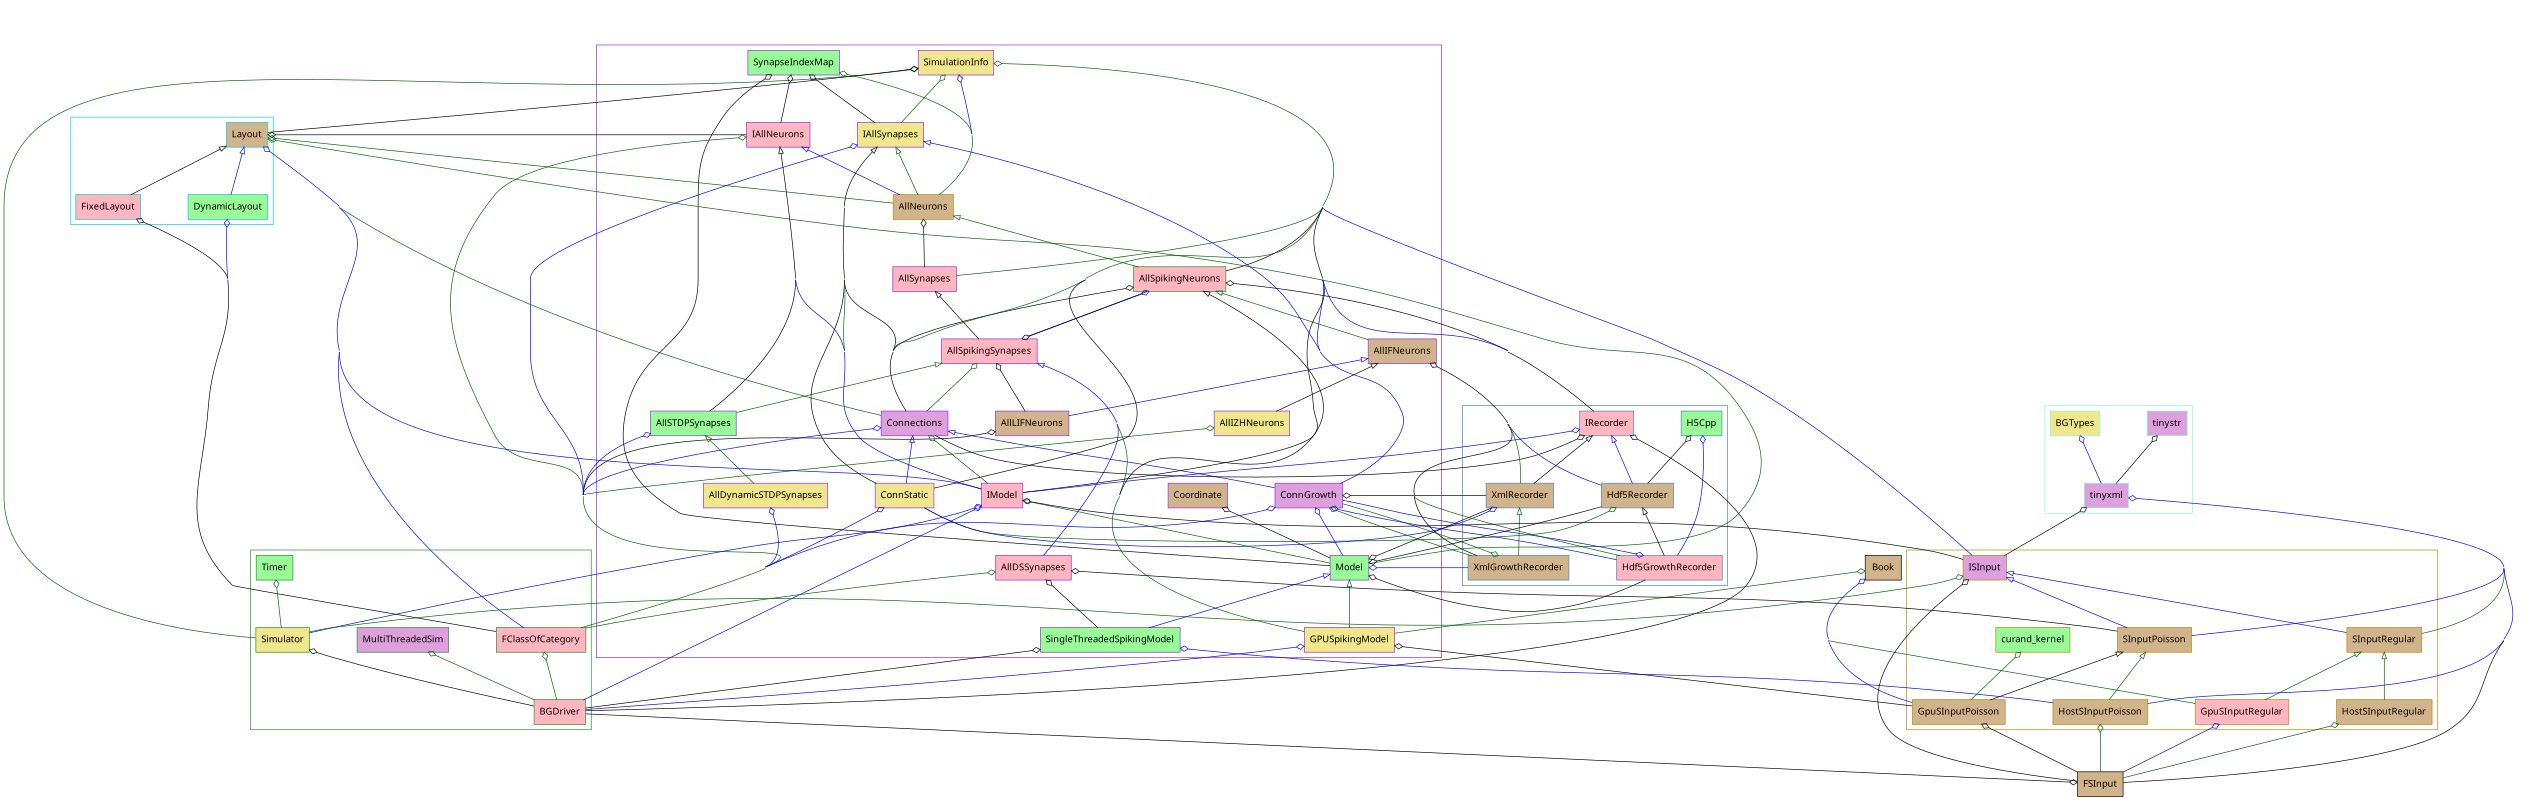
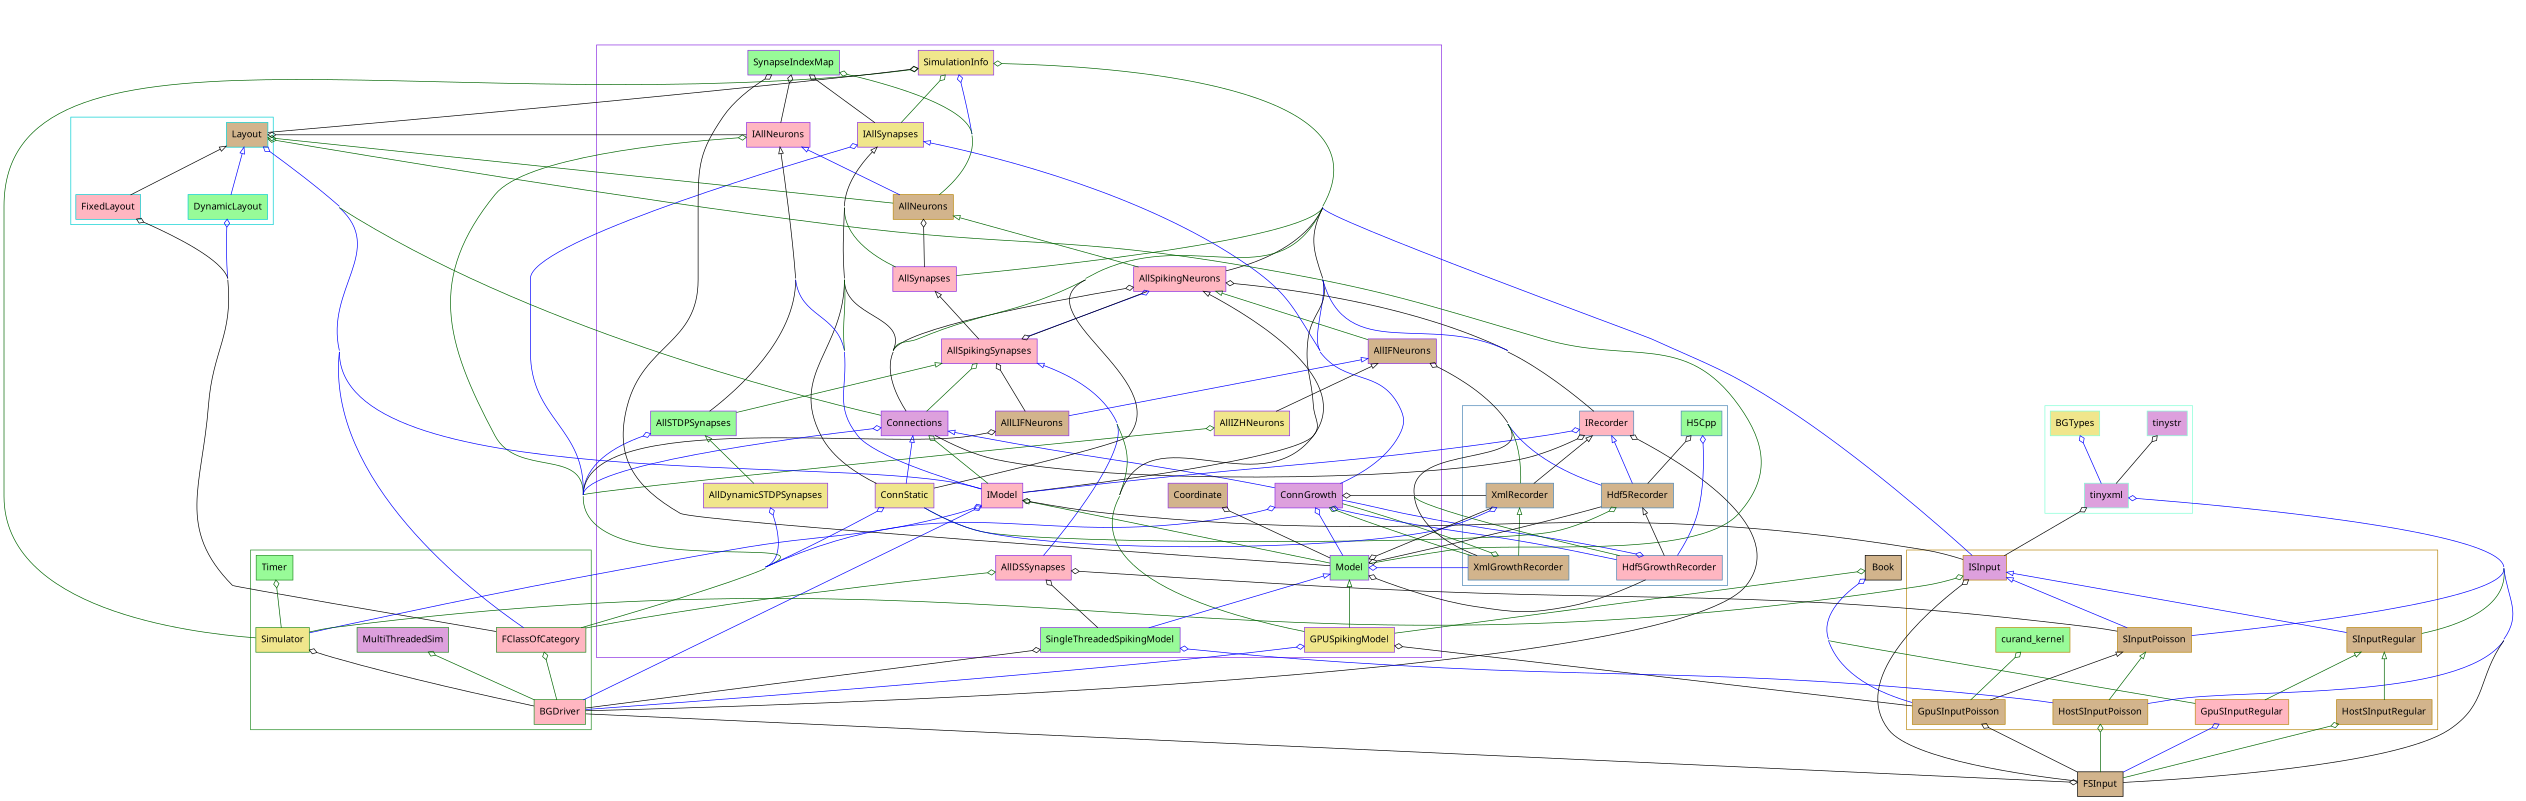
edge "AllNeurons" -> "IAllSynapses": now "AllSynapses" -> "IAllSynapses"
node "AllSpikingNeurons": color forestgreen -> blueviolet
